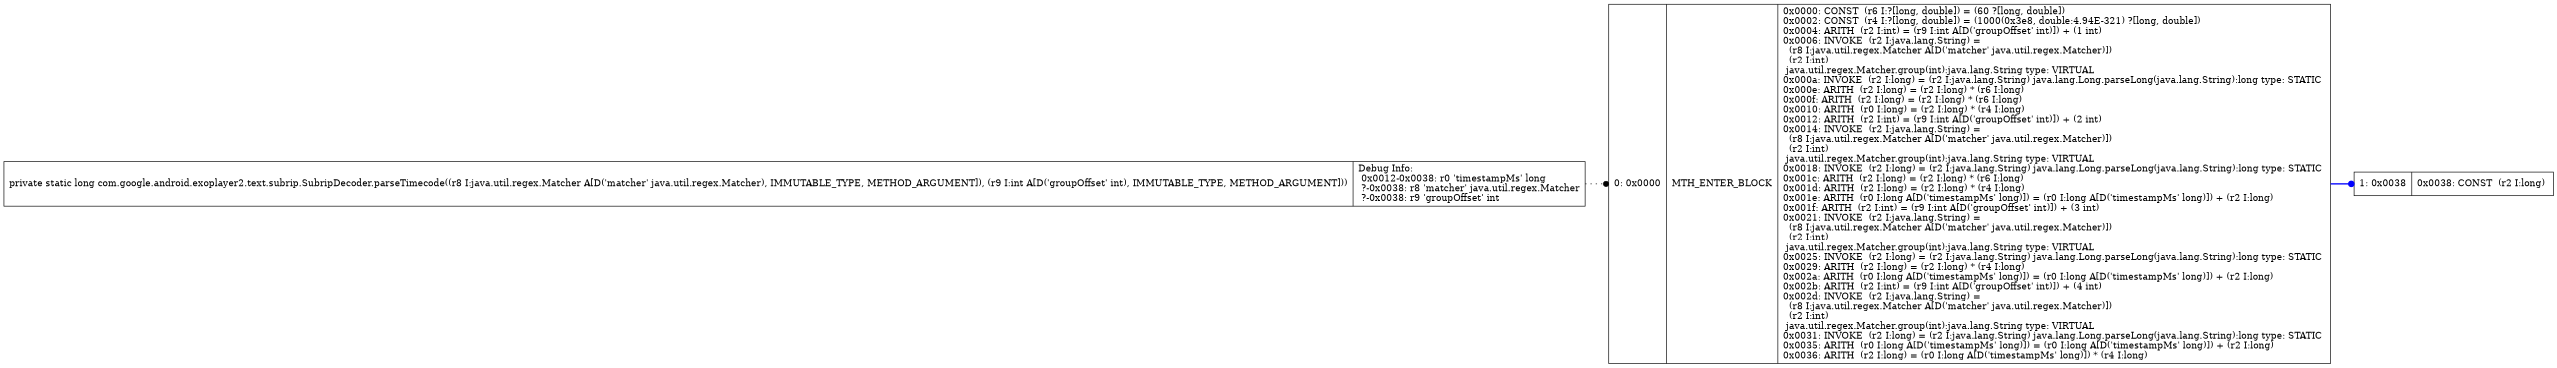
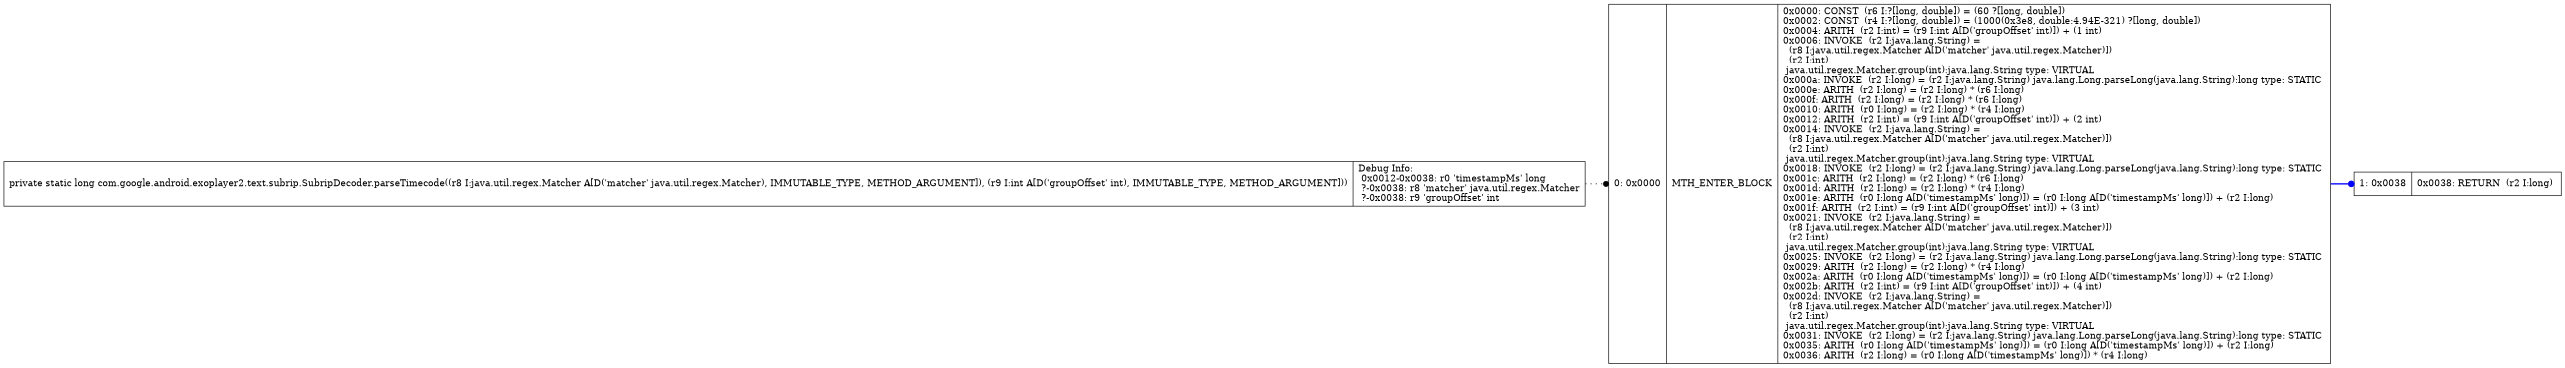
node "1: 0x0038": text "0x0038: CONST  (r2 I:long)" -> "0x0038: RETURN  (r2 I:long)"
